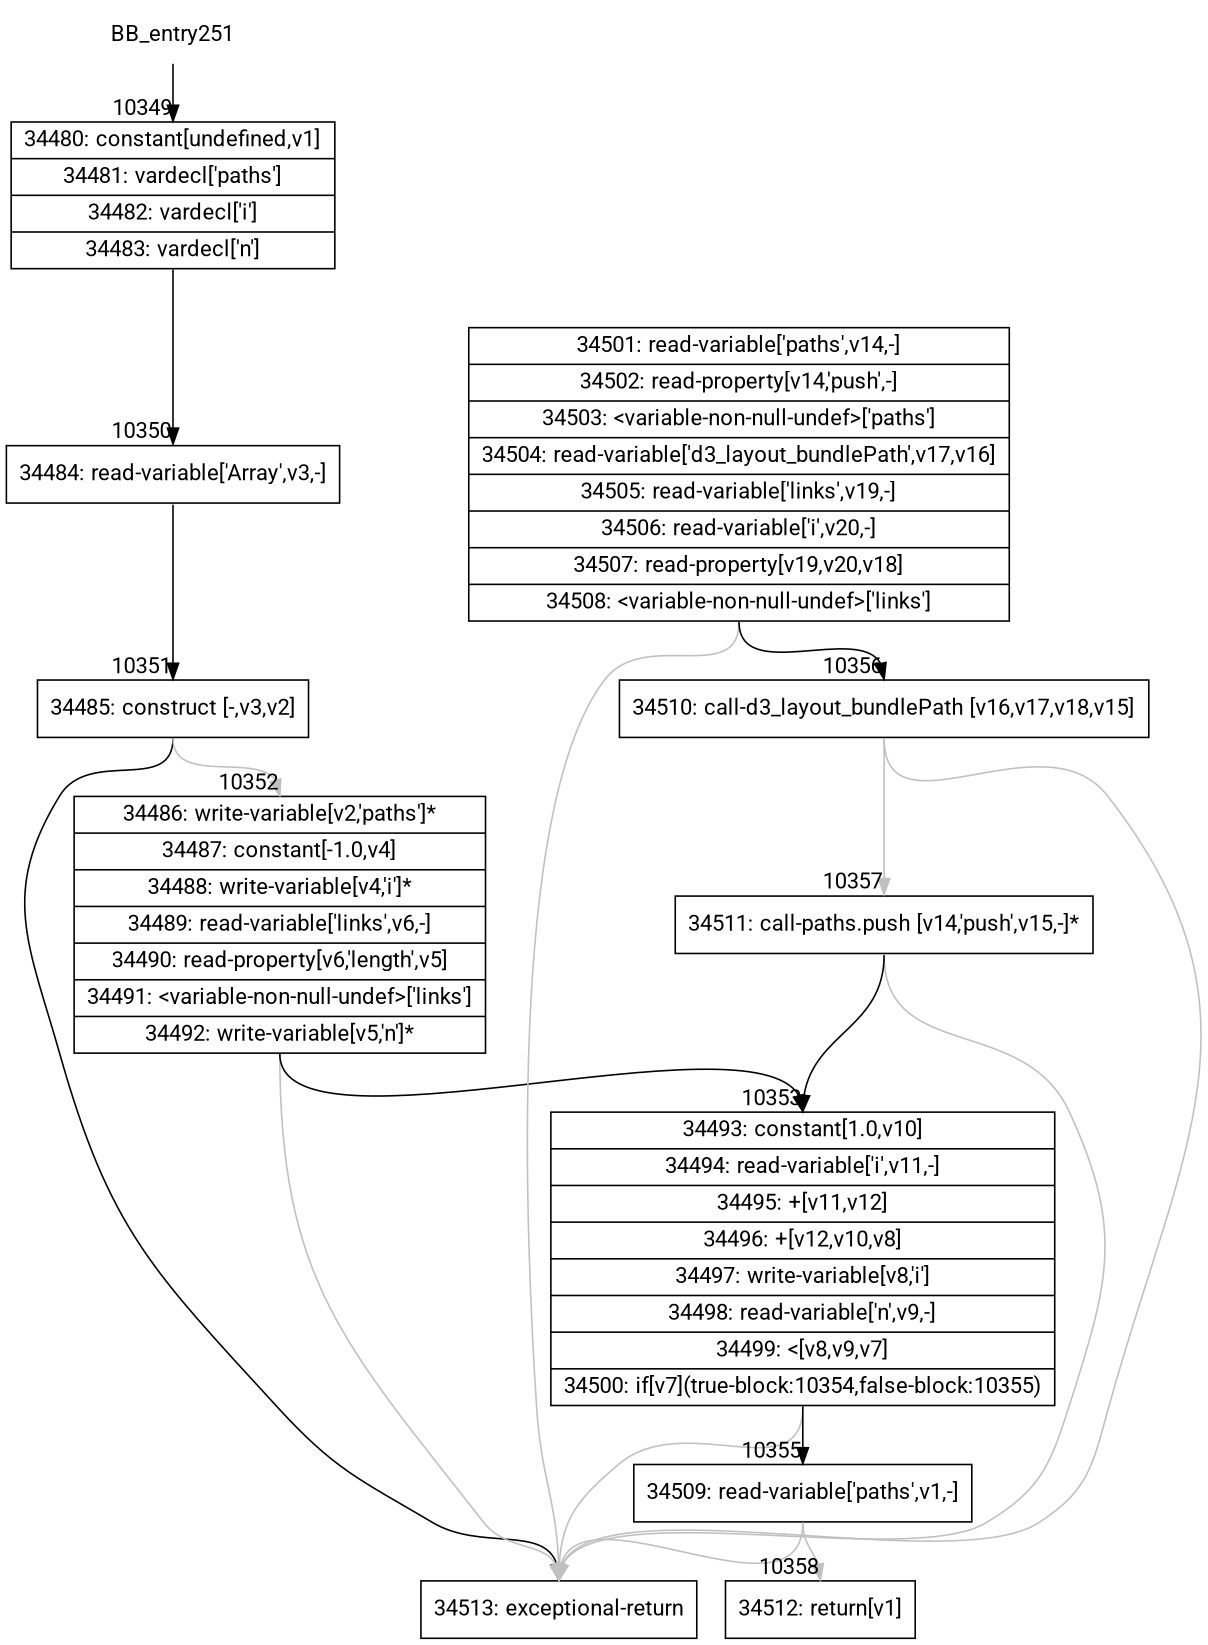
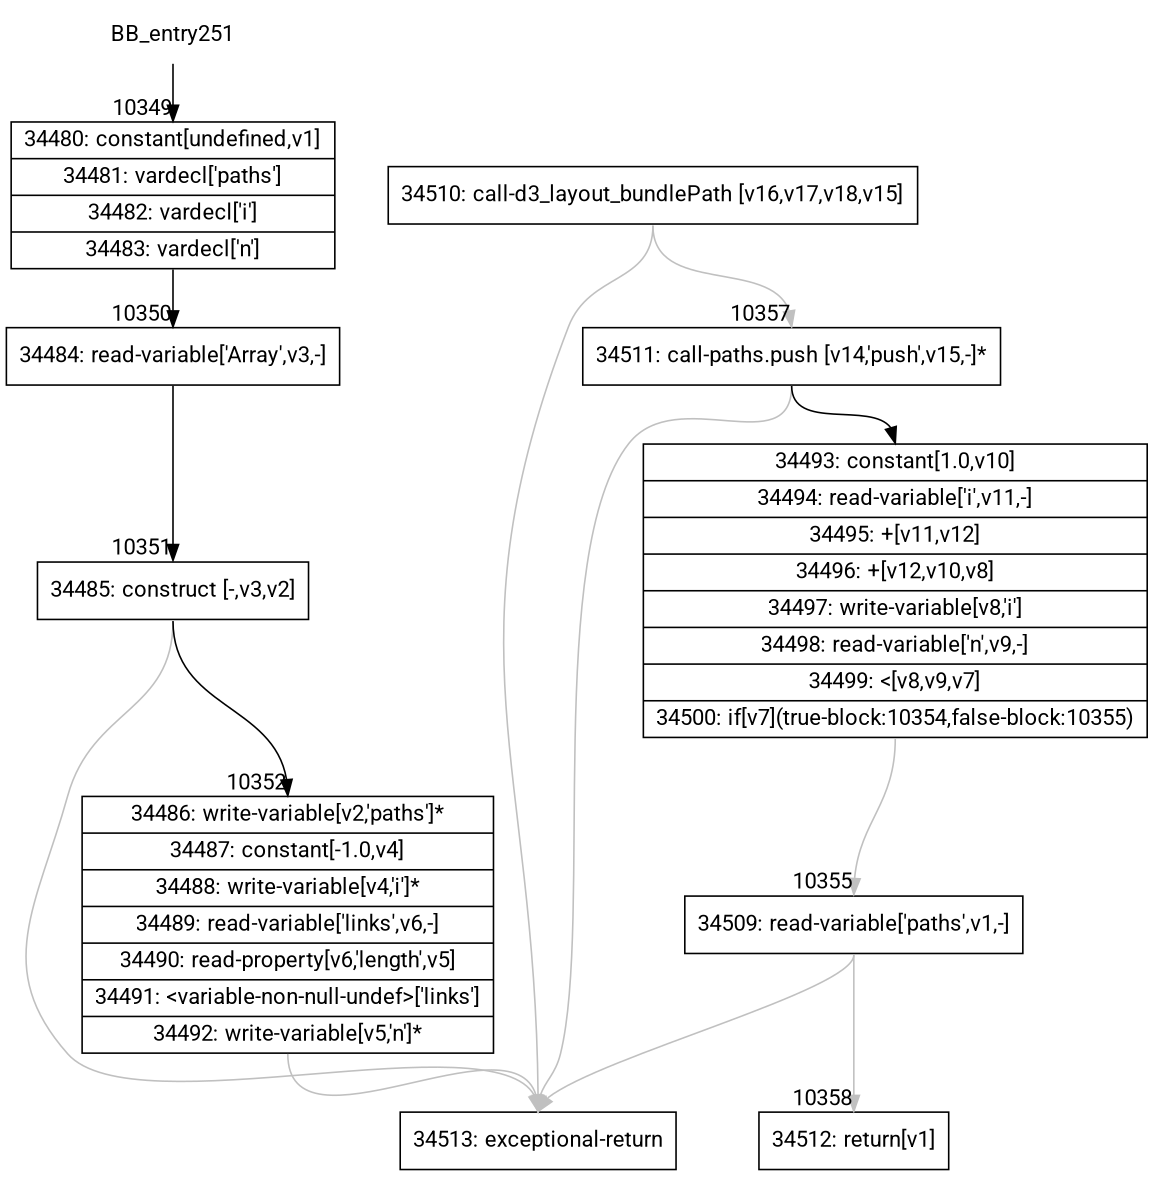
node "34501: read-variable['paths',v14,-]": removed
edge "34485: construct [-,v3,v2]" -> "34486: write-variable[v2,'paths']*": color gray -> black
edge "34486: write-variable[v2,'paths']*" -> "34493: constant[1.0,v10]": removed
edge "34485: construct [-,v3,v2]" -> "34513: exceptional-return": color black -> gray
edge "34493: constant[1.0,v10]" -> "34509: read-variable['paths',v1,-]": color black -> gray
edge "34493: constant[1.0,v10]" -> "34513: exceptional-return": removed
